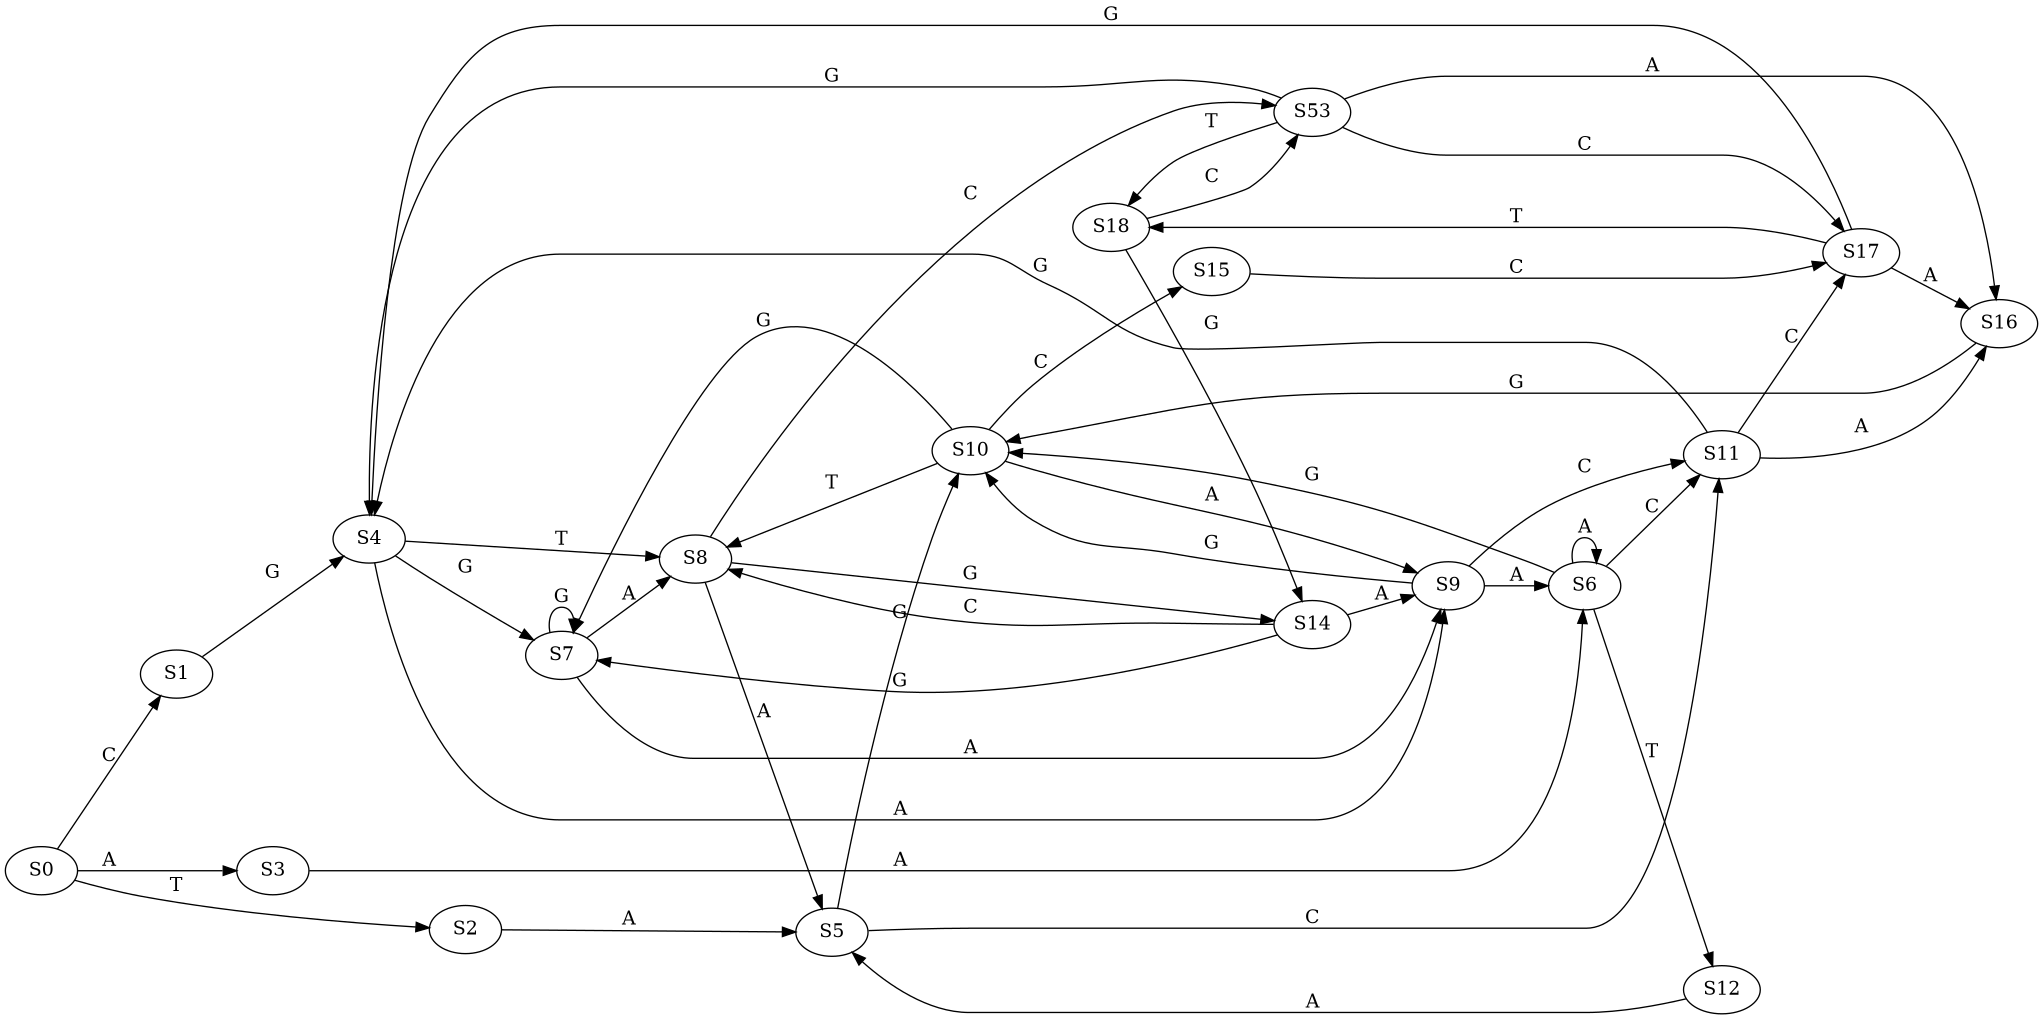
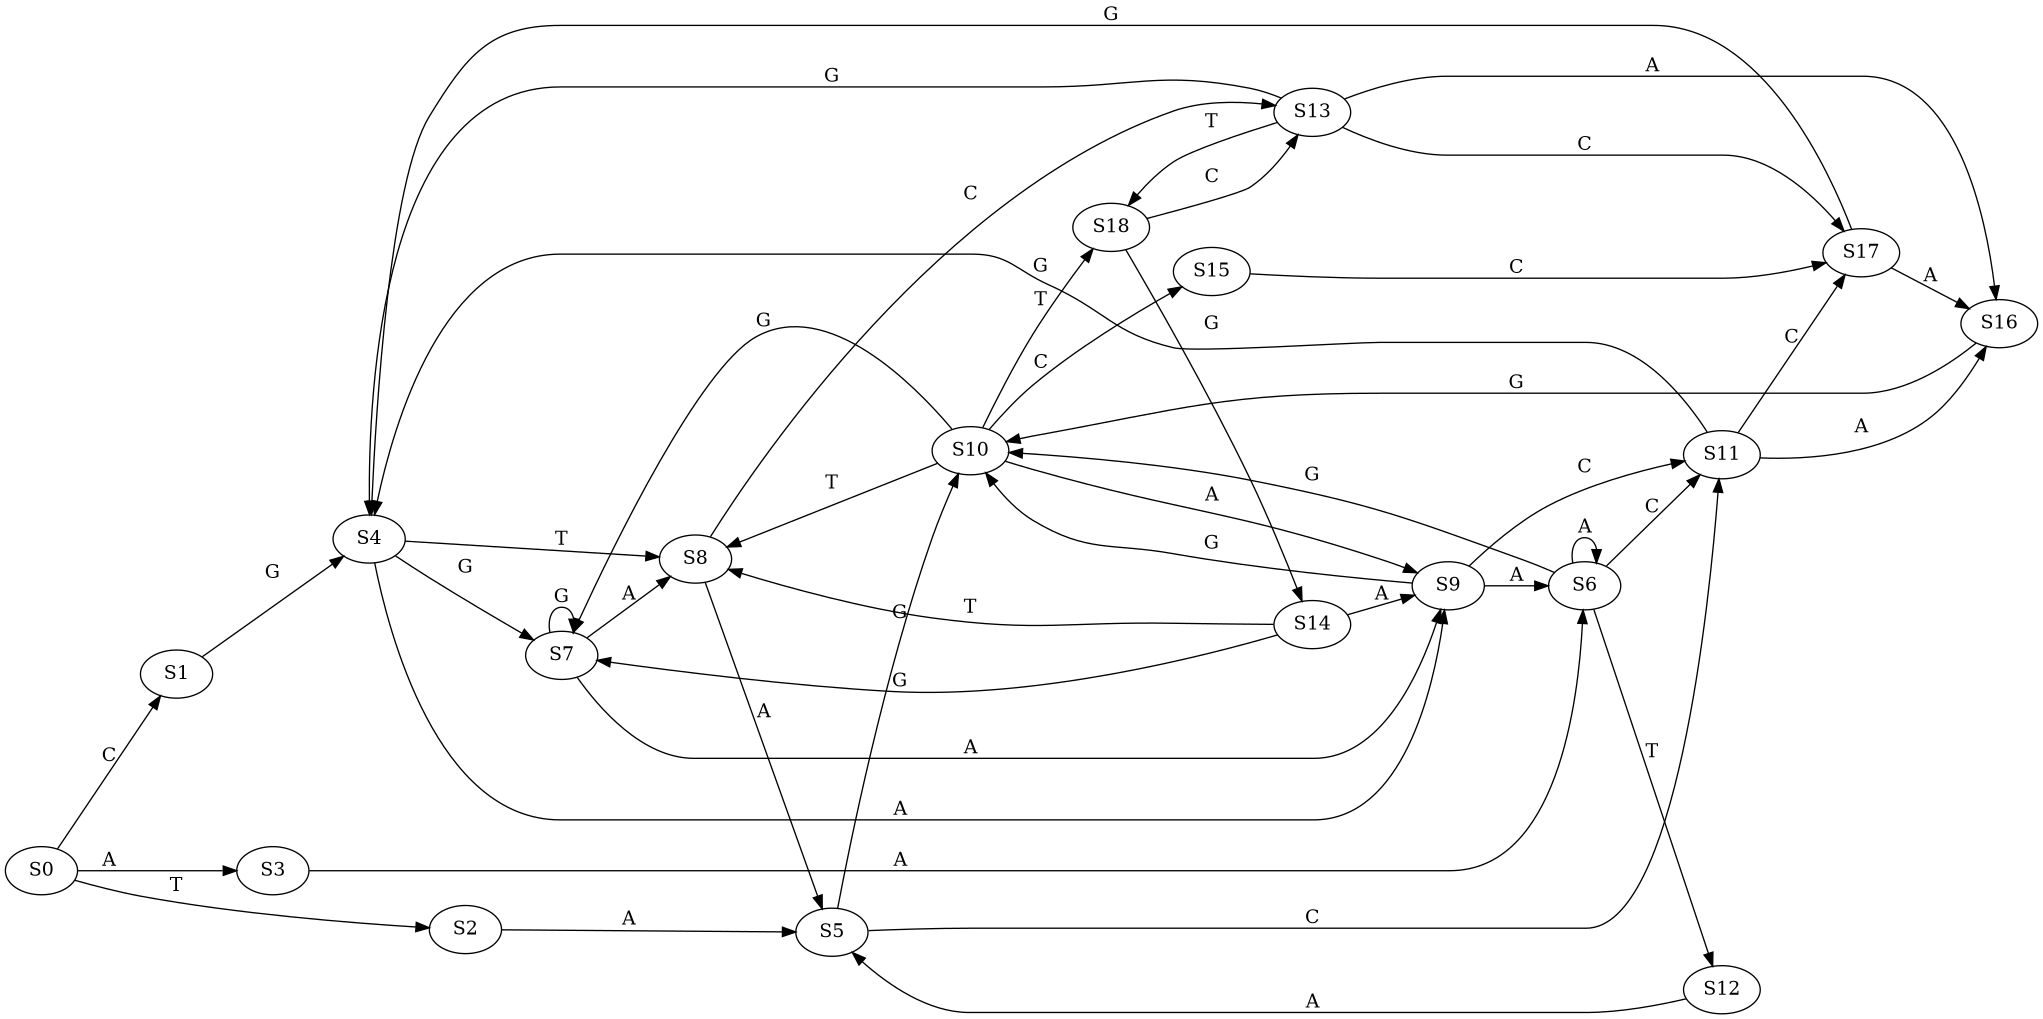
node "S53": label "S53" -> "S13"
edge "S17" -> "S18": now "S10" -> "S18"
edge "S8" -> "S14": removed, label "G"
edge "S14" -> "S8": label "C" -> "T"
